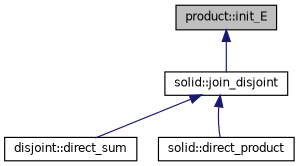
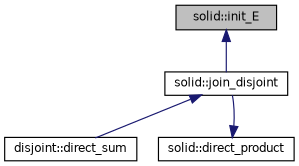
node "product::init_E": label "product::init_E" -> "solid::init_E"
edge "solid::direct_product" -> "solid::join_disjoint": reversed
